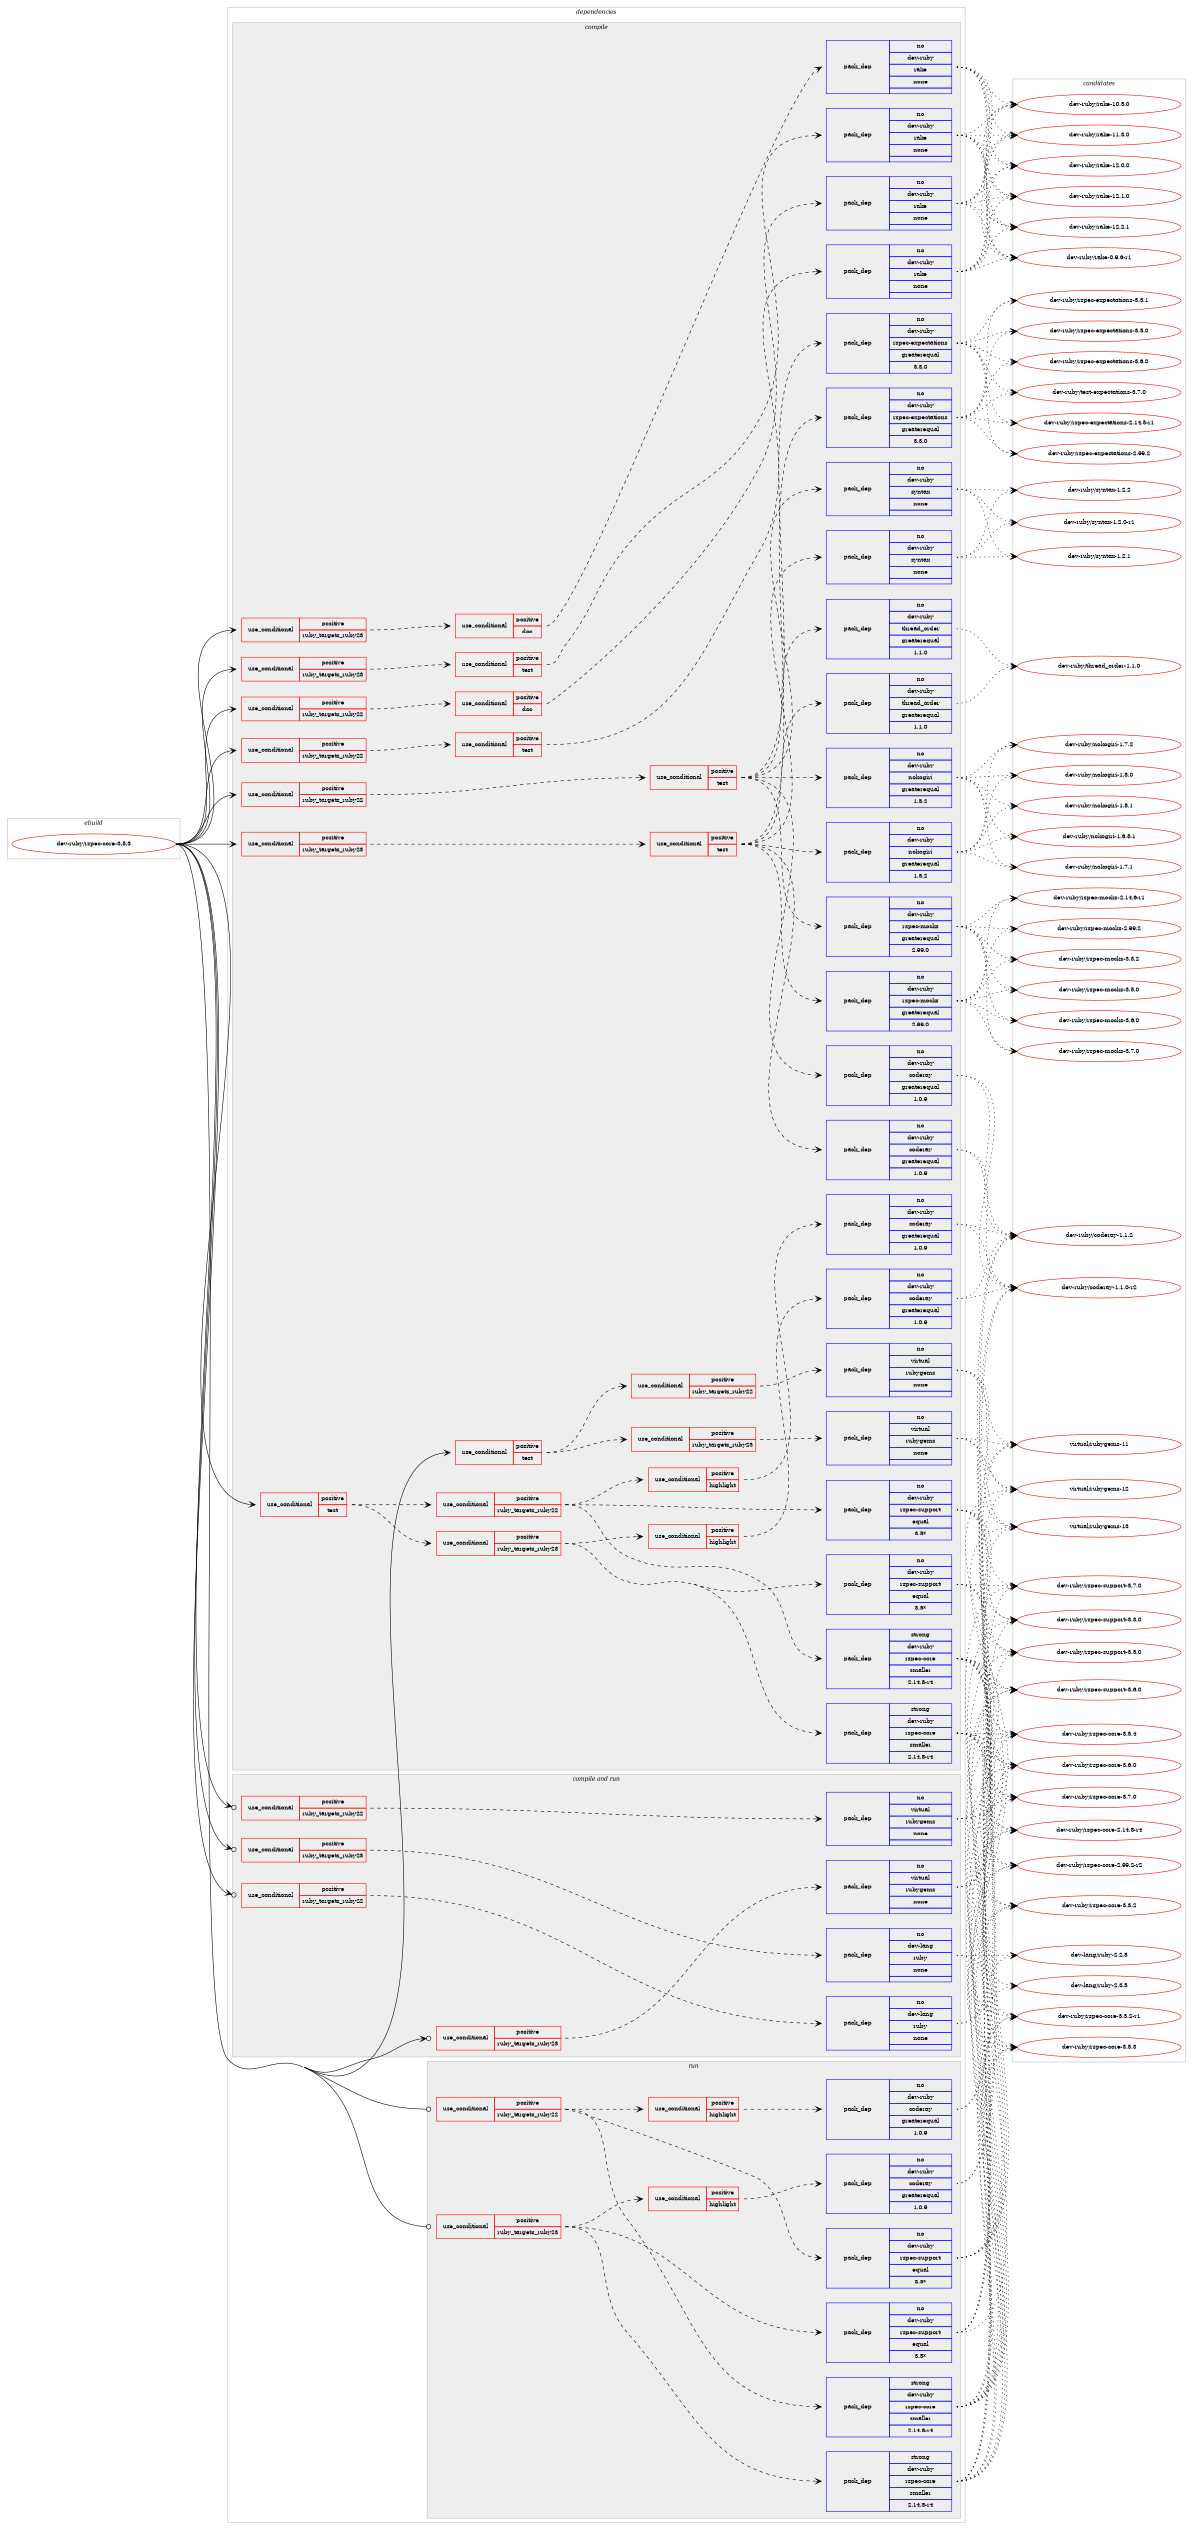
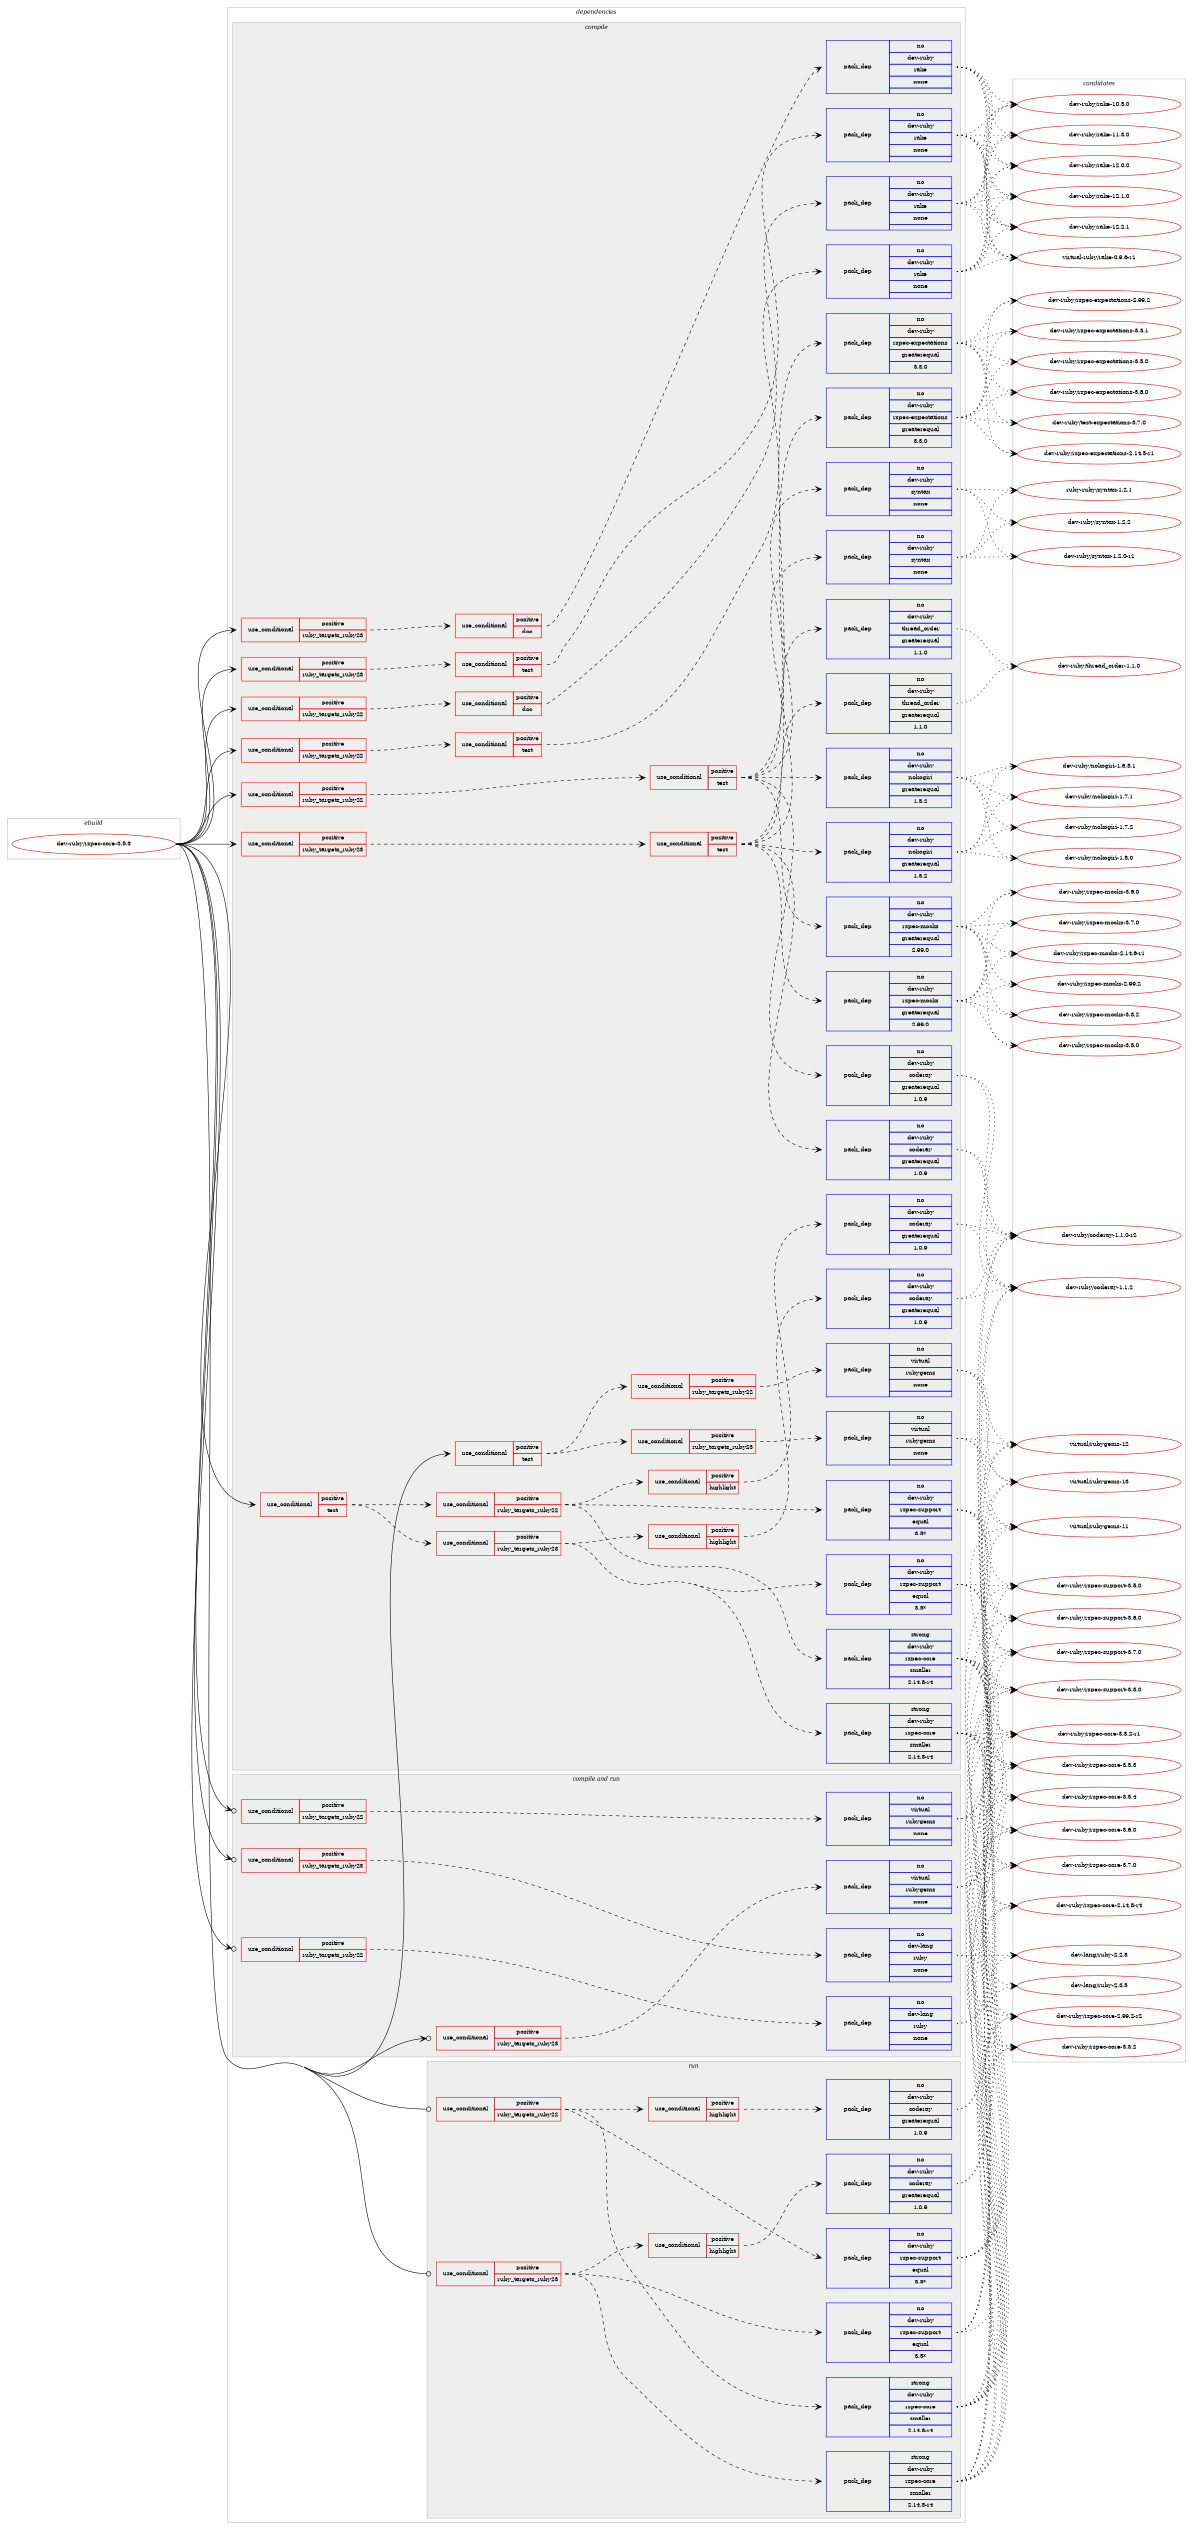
node "dev-ruby/rake-0.9.6-r1": label "dev-ruby/rake-0.9.6-r1" -> "virtual-ruby/rake-0.9.6-r1"
node "dev-ruby/syntax-1.2.1": label "dev-ruby/syntax-1.2.1" -> "ruby-ruby/syntax-1.2.1"
node "dev-ruby/nokogiri-1.8.1": removed
